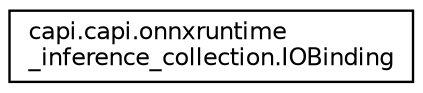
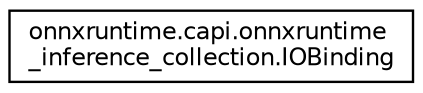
node "capi.capi.onnxruntime _inference_collection.IOBinding": label "capi.capi.onnxruntime _inference_collection.IOBinding" -> "onnxruntime.capi.onnxruntime _inference_collection.IOBinding"
